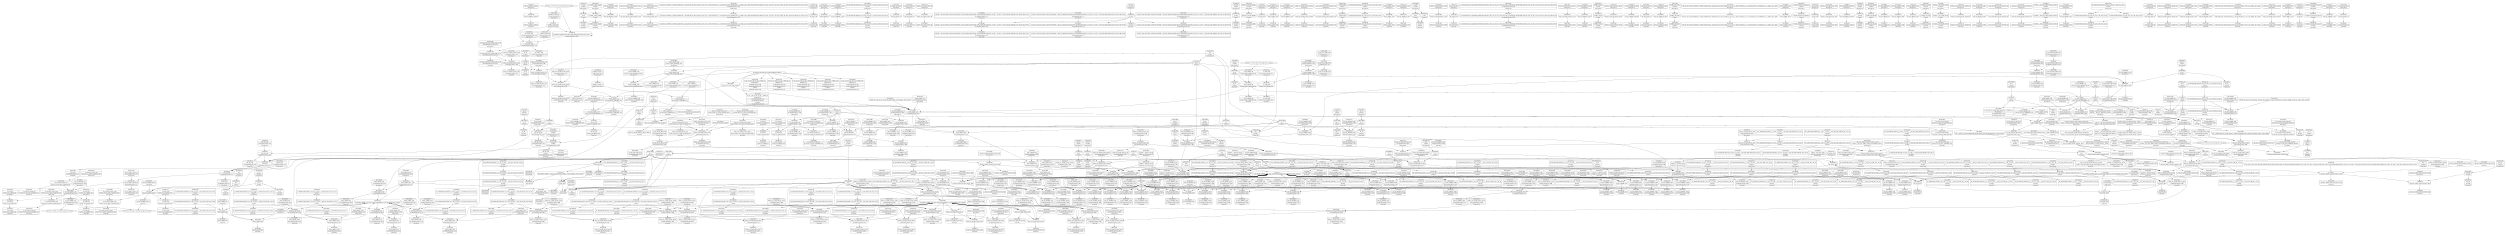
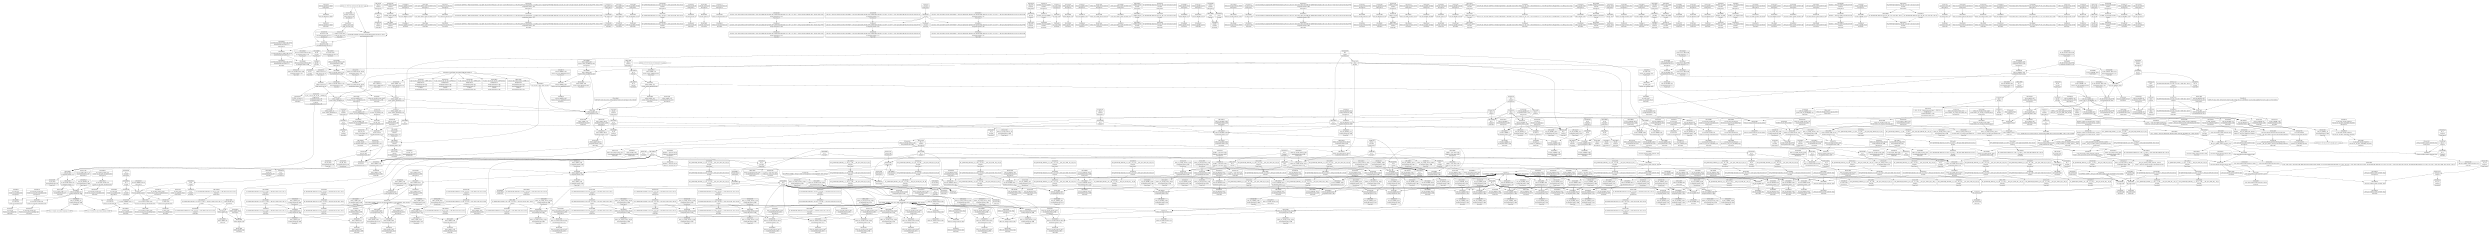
node "CE0x4c47a90": added
